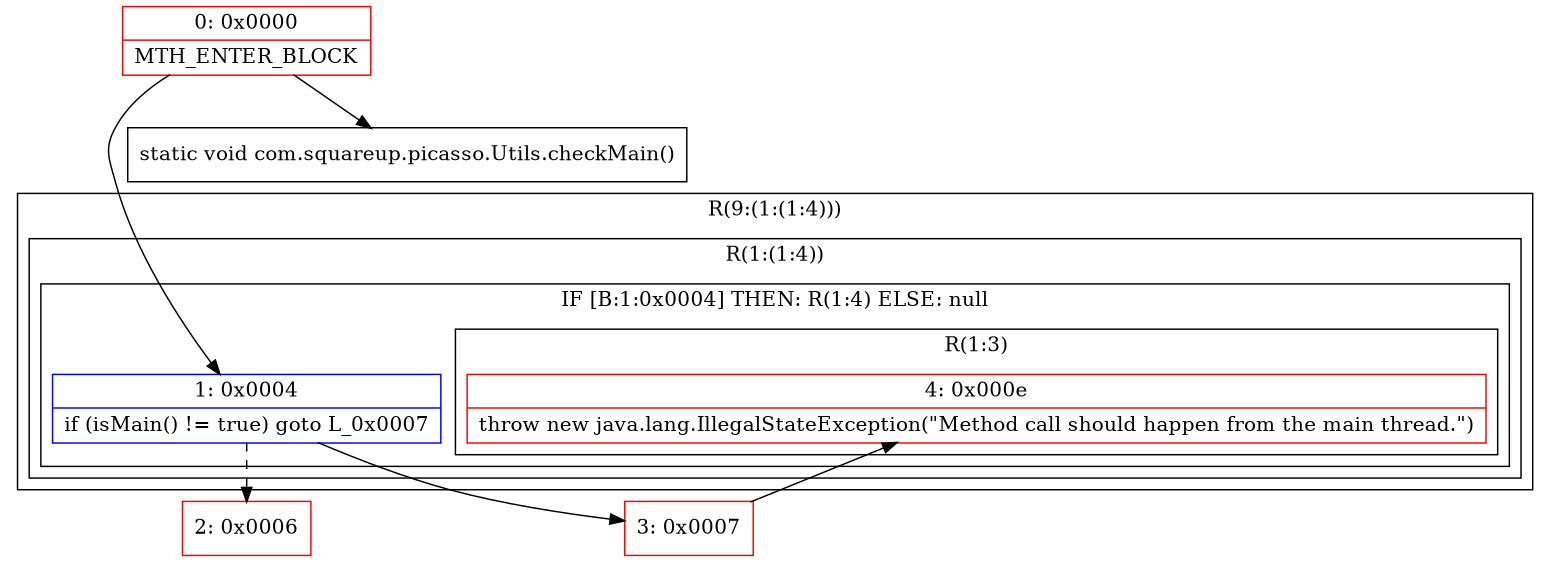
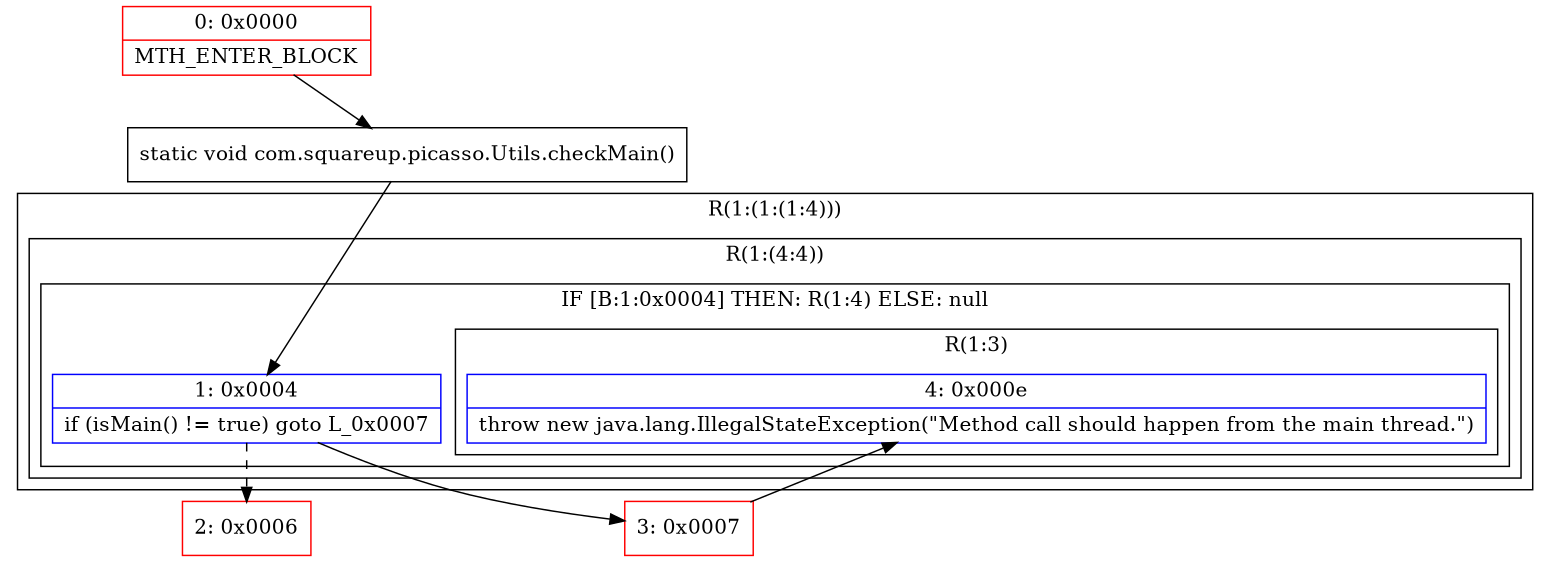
cluster "R(9:(1:(1:4)))": label "R(9:(1:(1:4)))" -> "R(1:(1:(1:4)))"
edge "0: 0x0000" -> "1: 0x0004": now "static void com.squareup.picasso.Utils.checkMain()" -> "1: 0x0004"
cluster "R(1:(1:4))": label "R(1:(1:4))" -> "R(1:(4:4))"
node "4: 0x000e": color red -> blue
